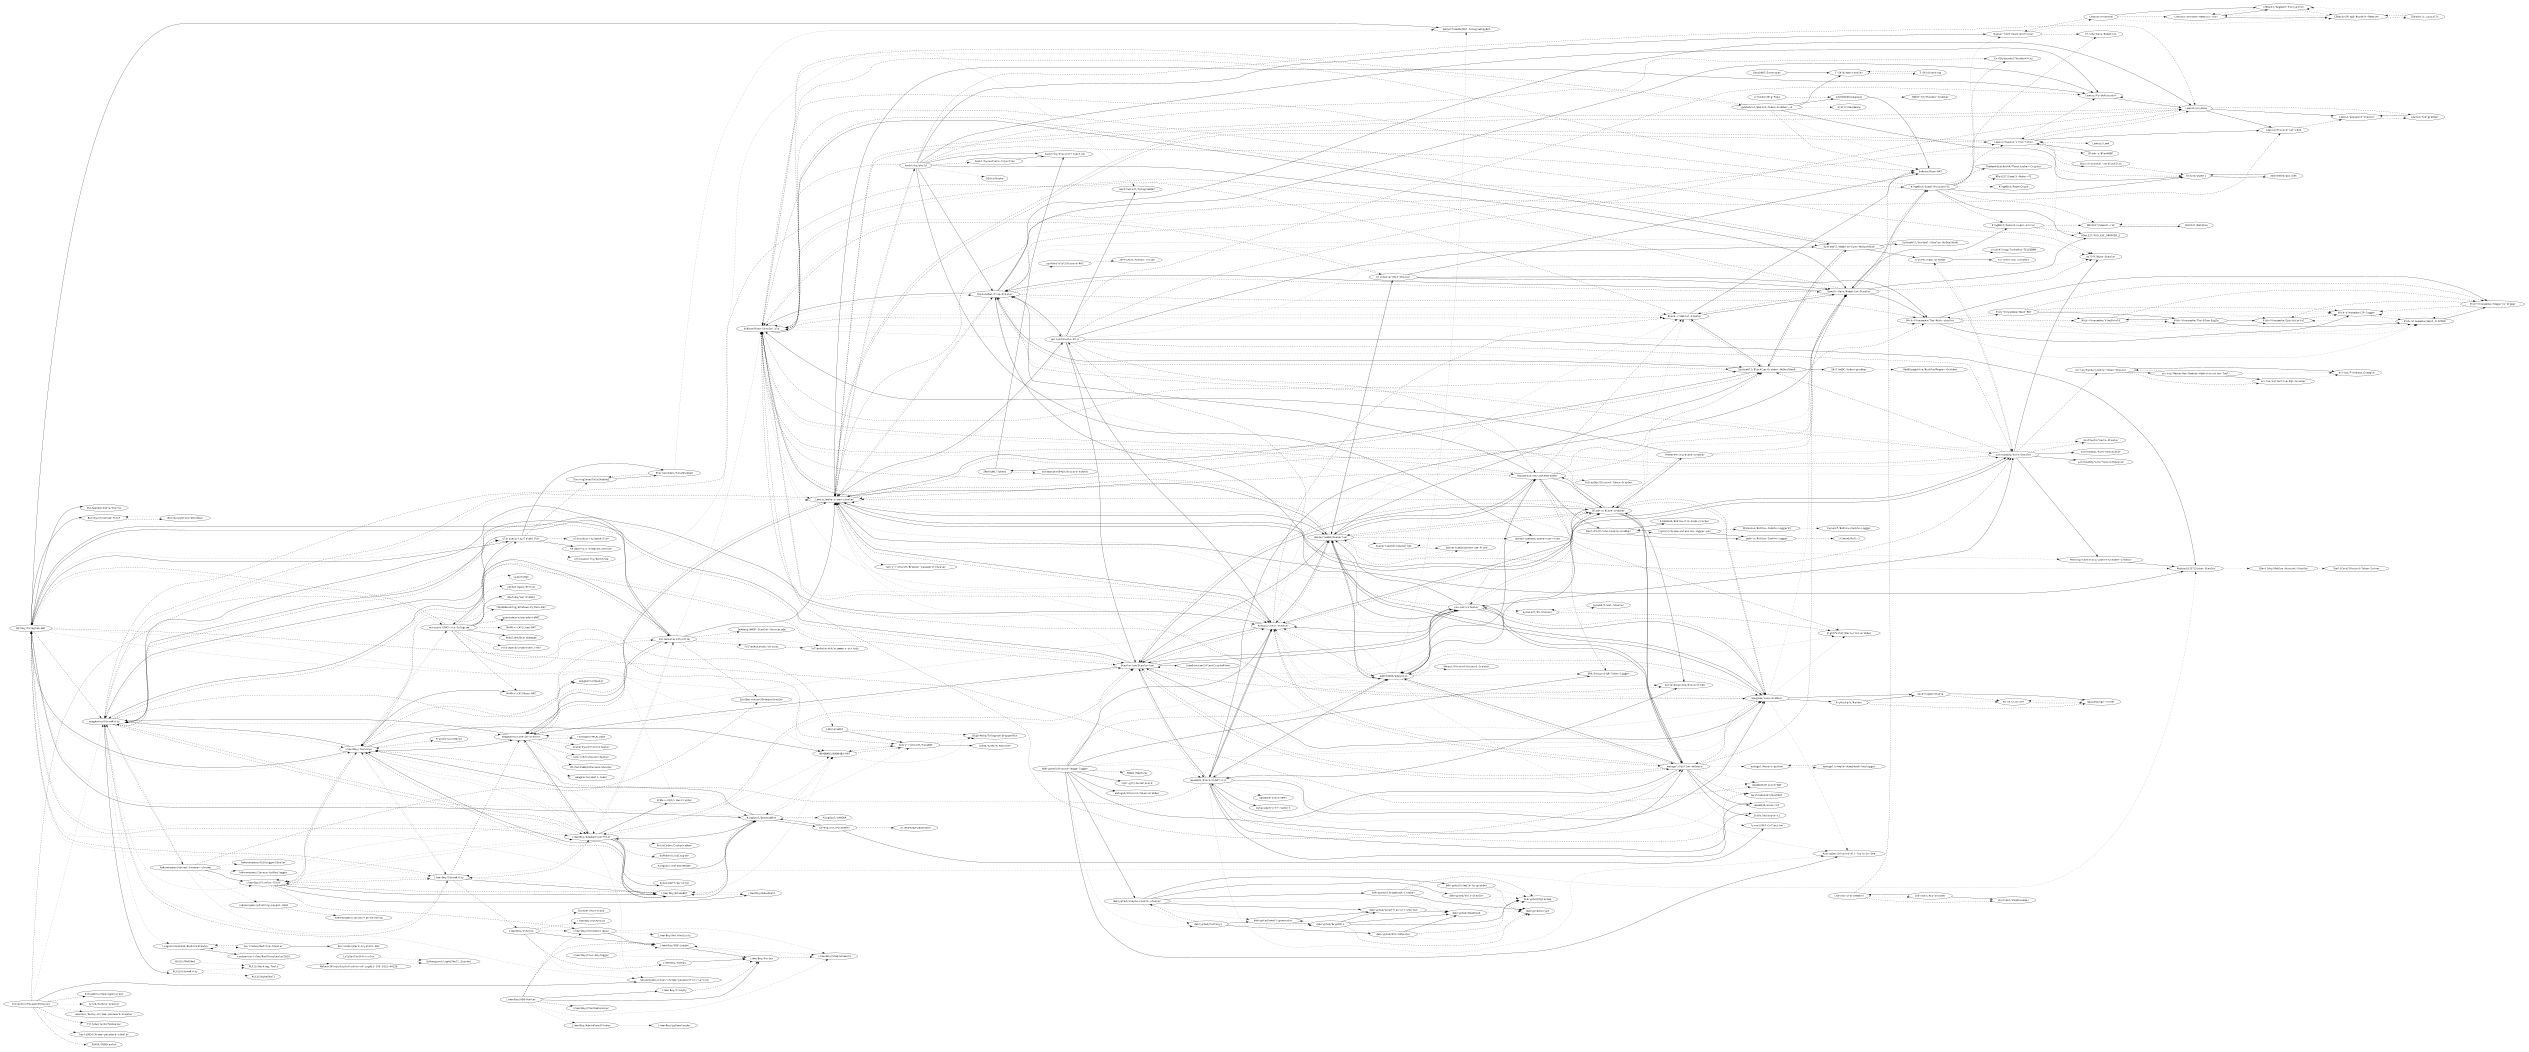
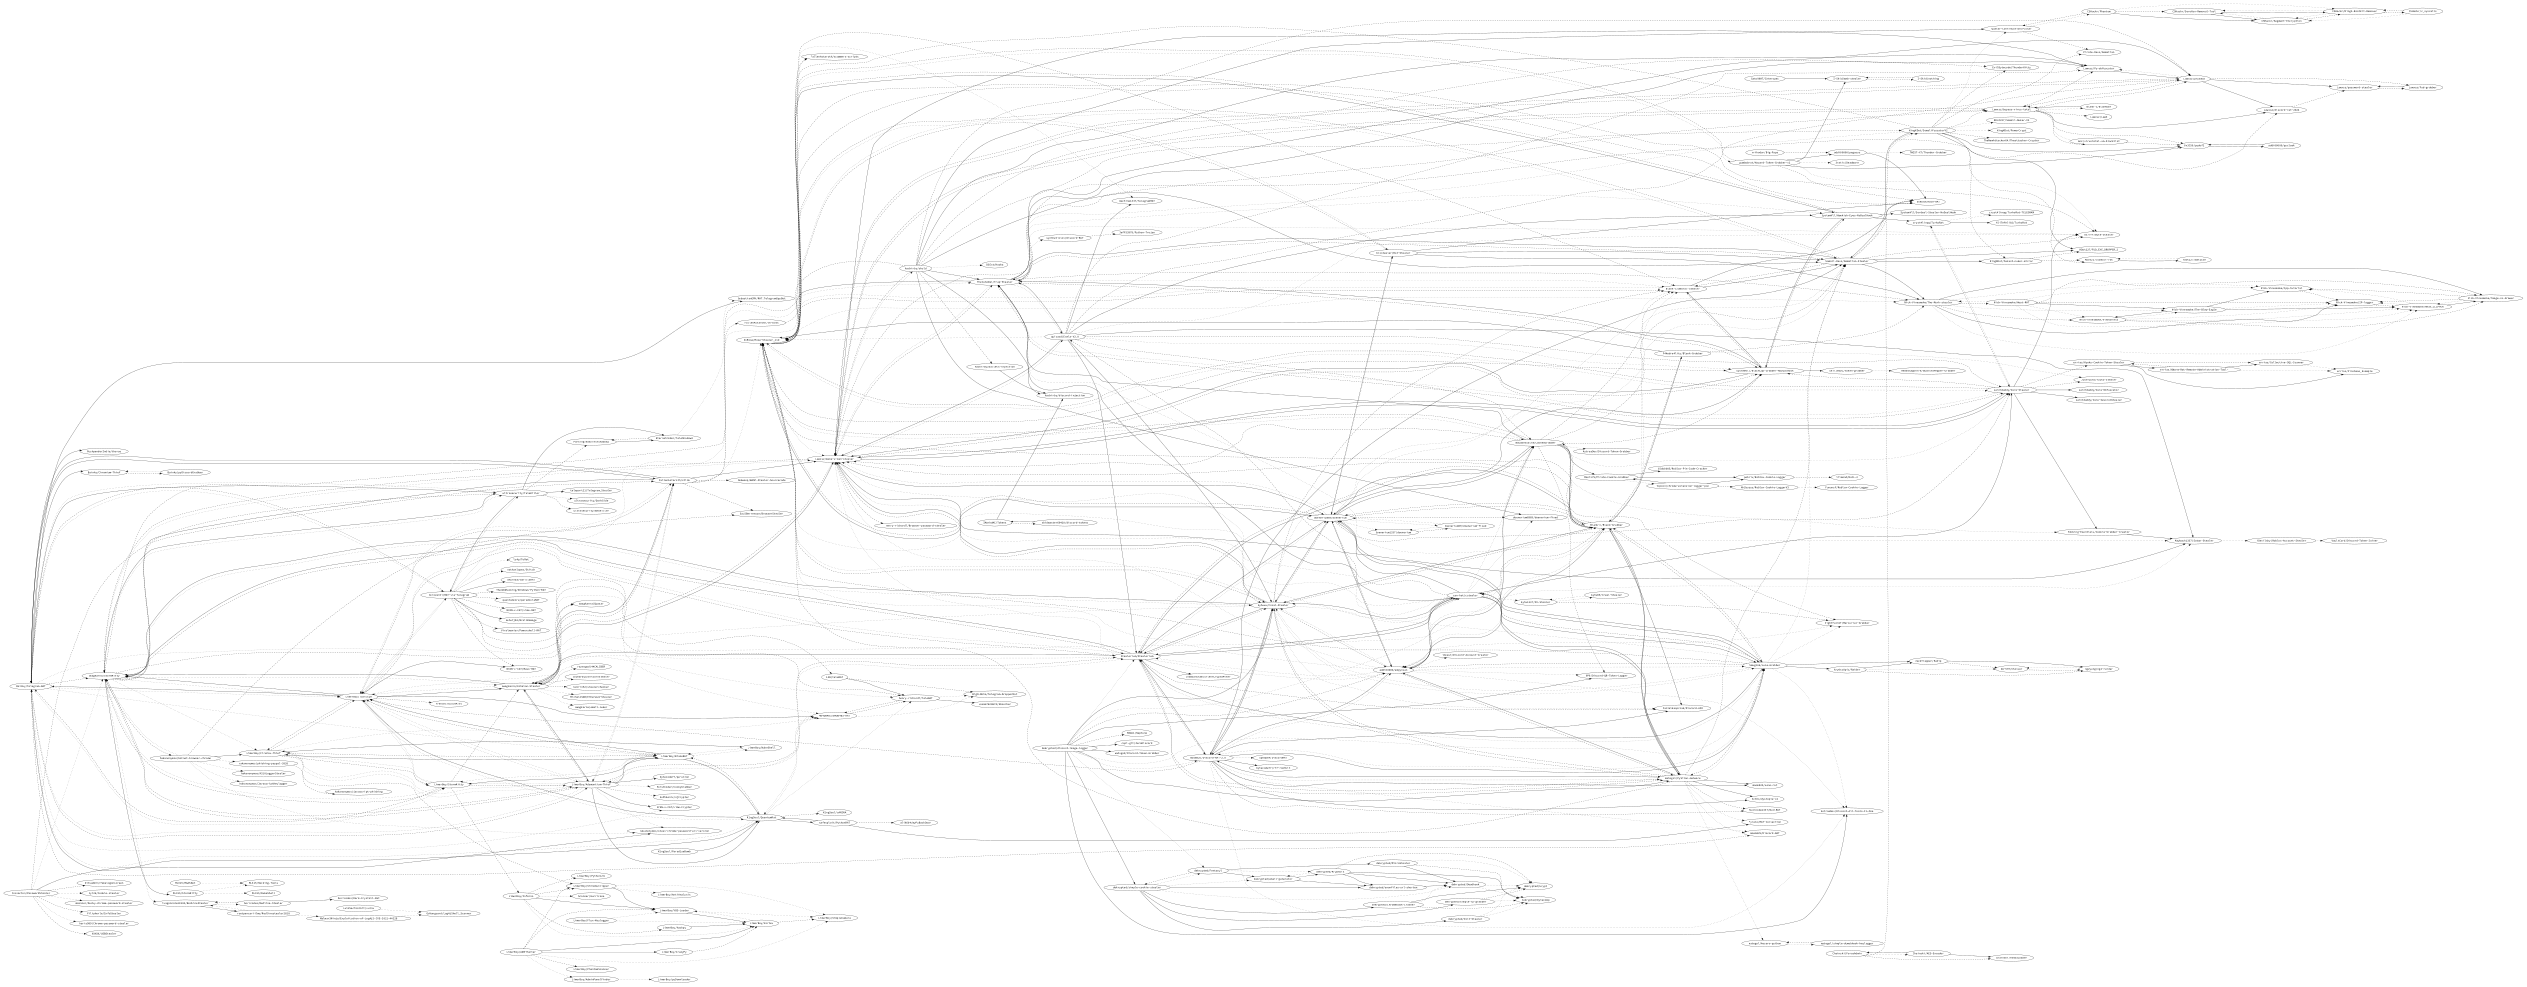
edge "addi00000/empyrean" -> "SebastianEPH/RAT.TelegramSpyBot": now "addi00000/empyrean" -> "0xRose/Rose-Stealer_old"
